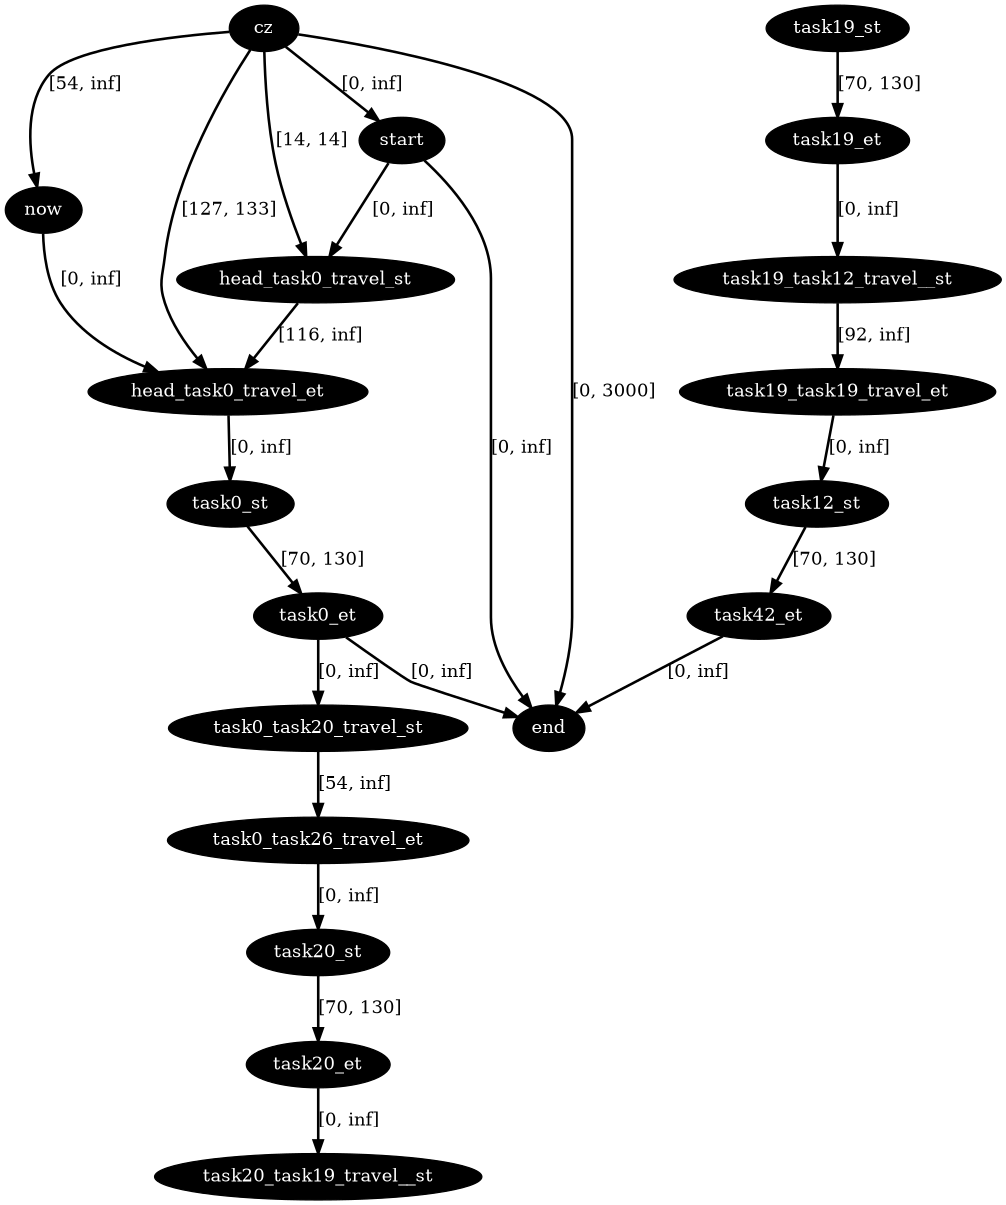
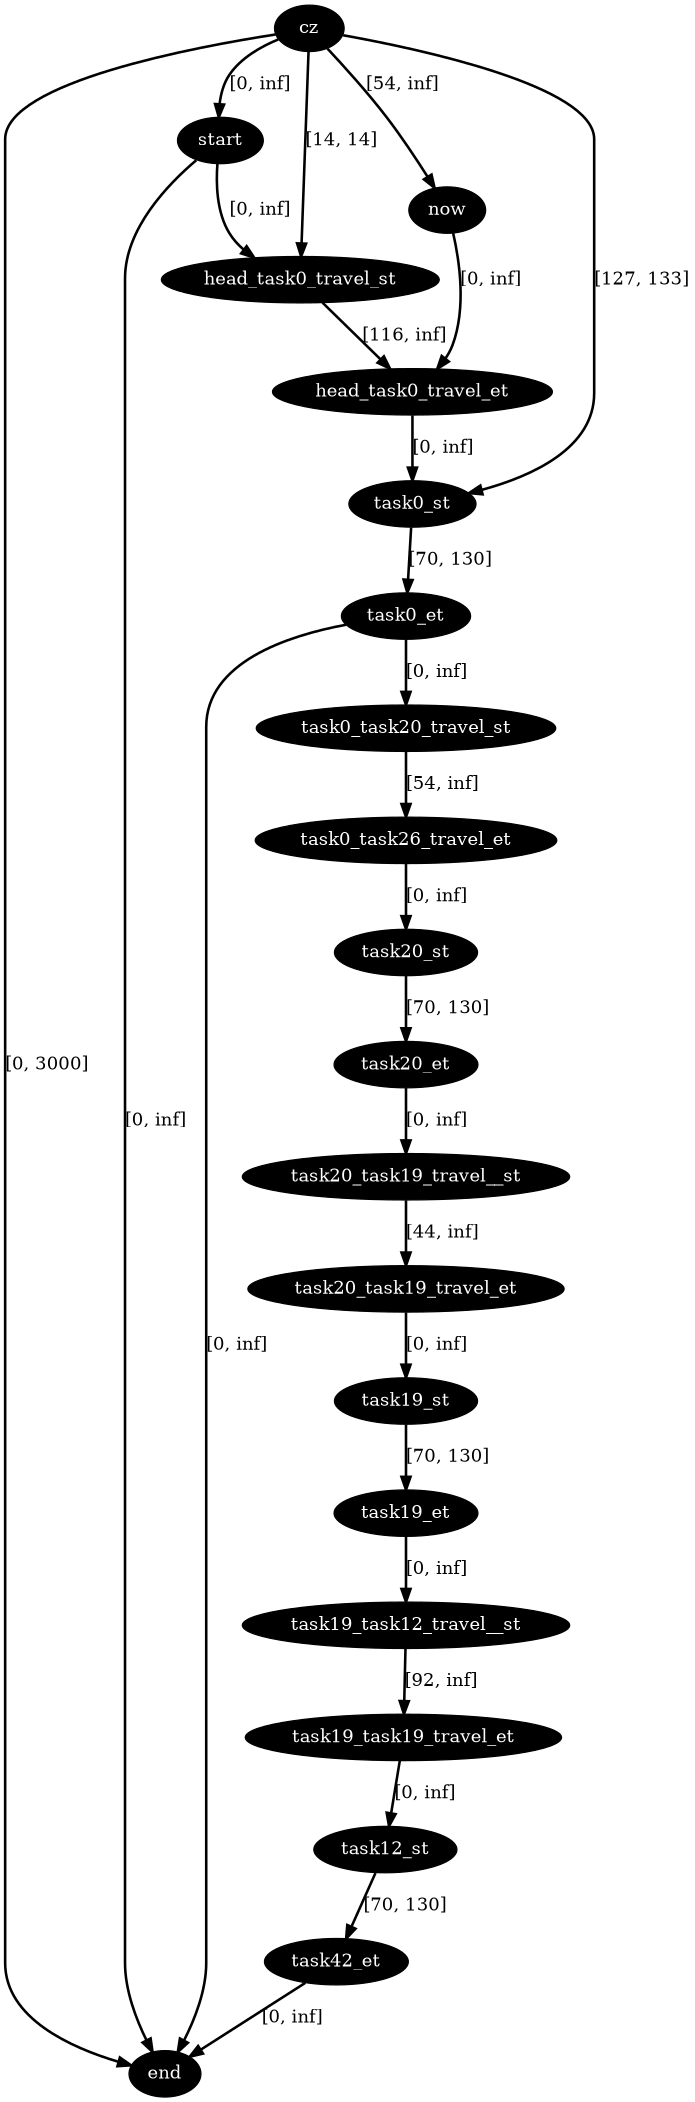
edge "cz" -> "head_task0_travel_et": now "cz" -> "task0_st"
node "task20_task19_travel_et": added
